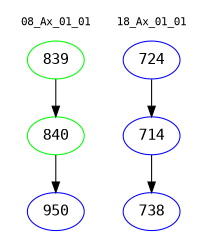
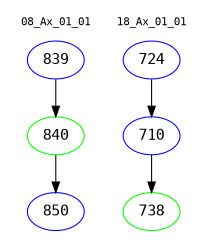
node "839": color green -> blue
node "714": label "714" -> "710"
node "950": label "950" -> "850"
node "738": color blue -> green
